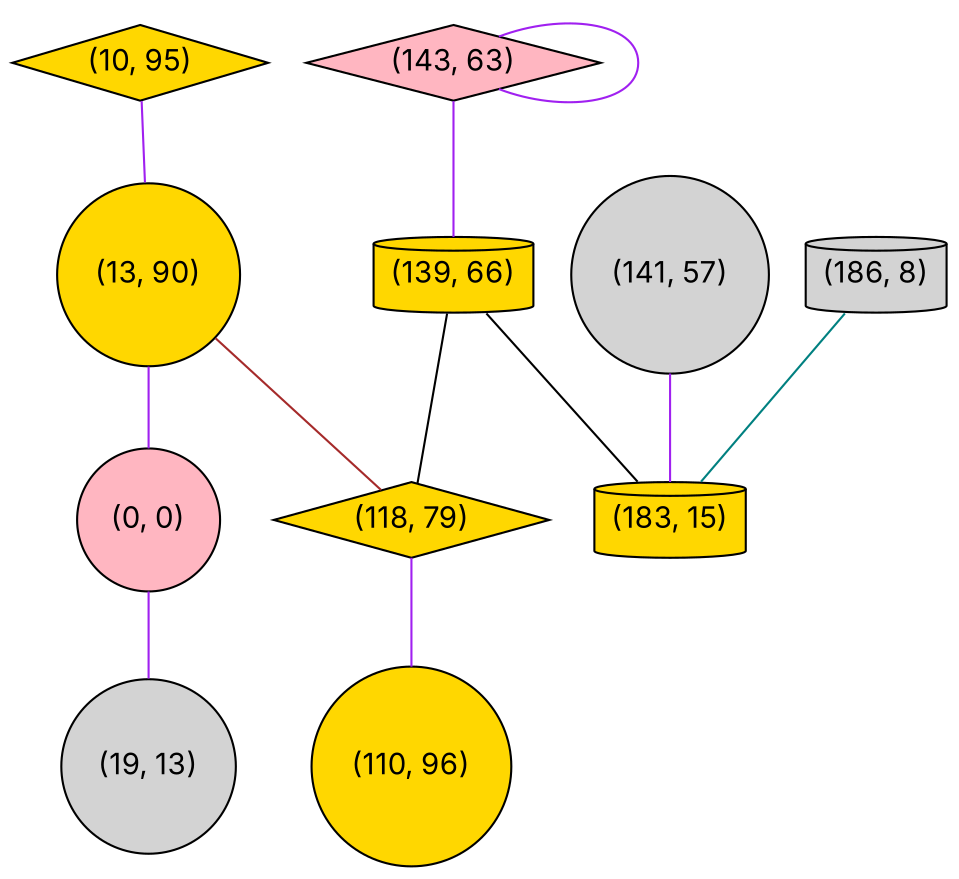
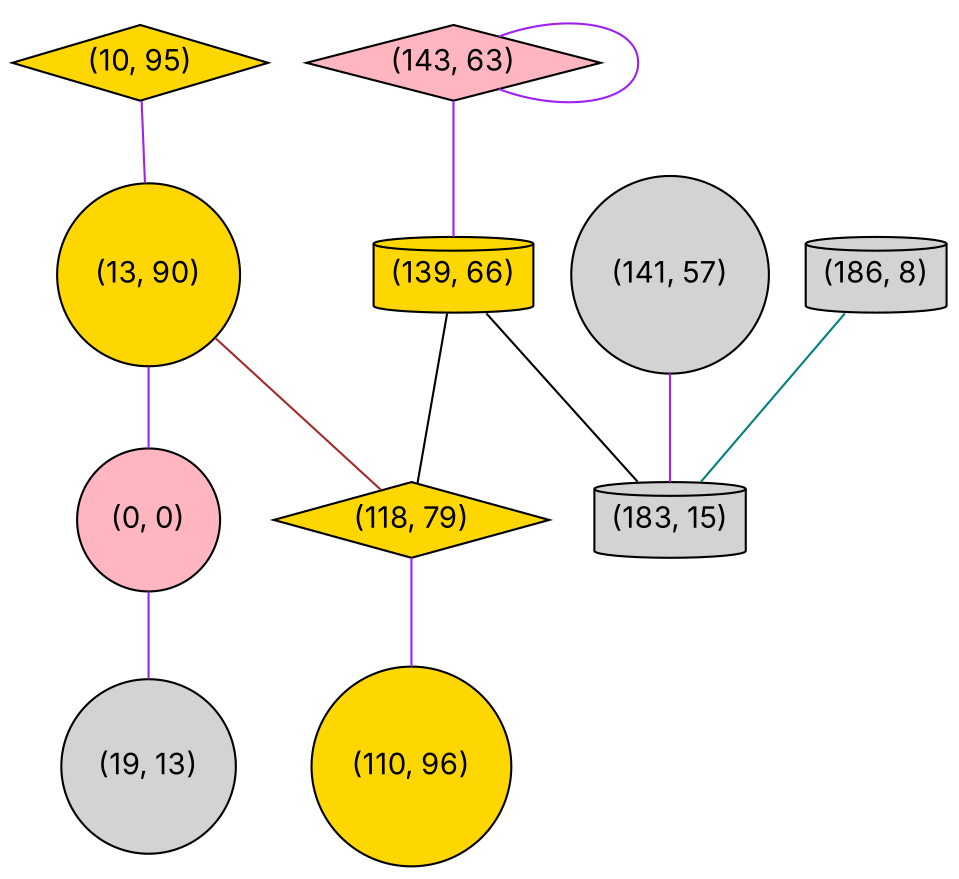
node "(183, 15)": fillcolor gold -> lightgrey
